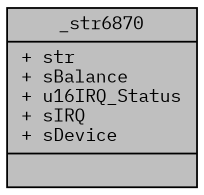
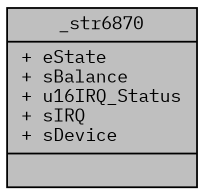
node "_str6870": text "+ str" -> "+ eState"
